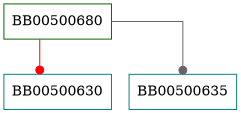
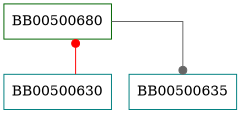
edge "BB00500680" -> "BB00500630": reversed
